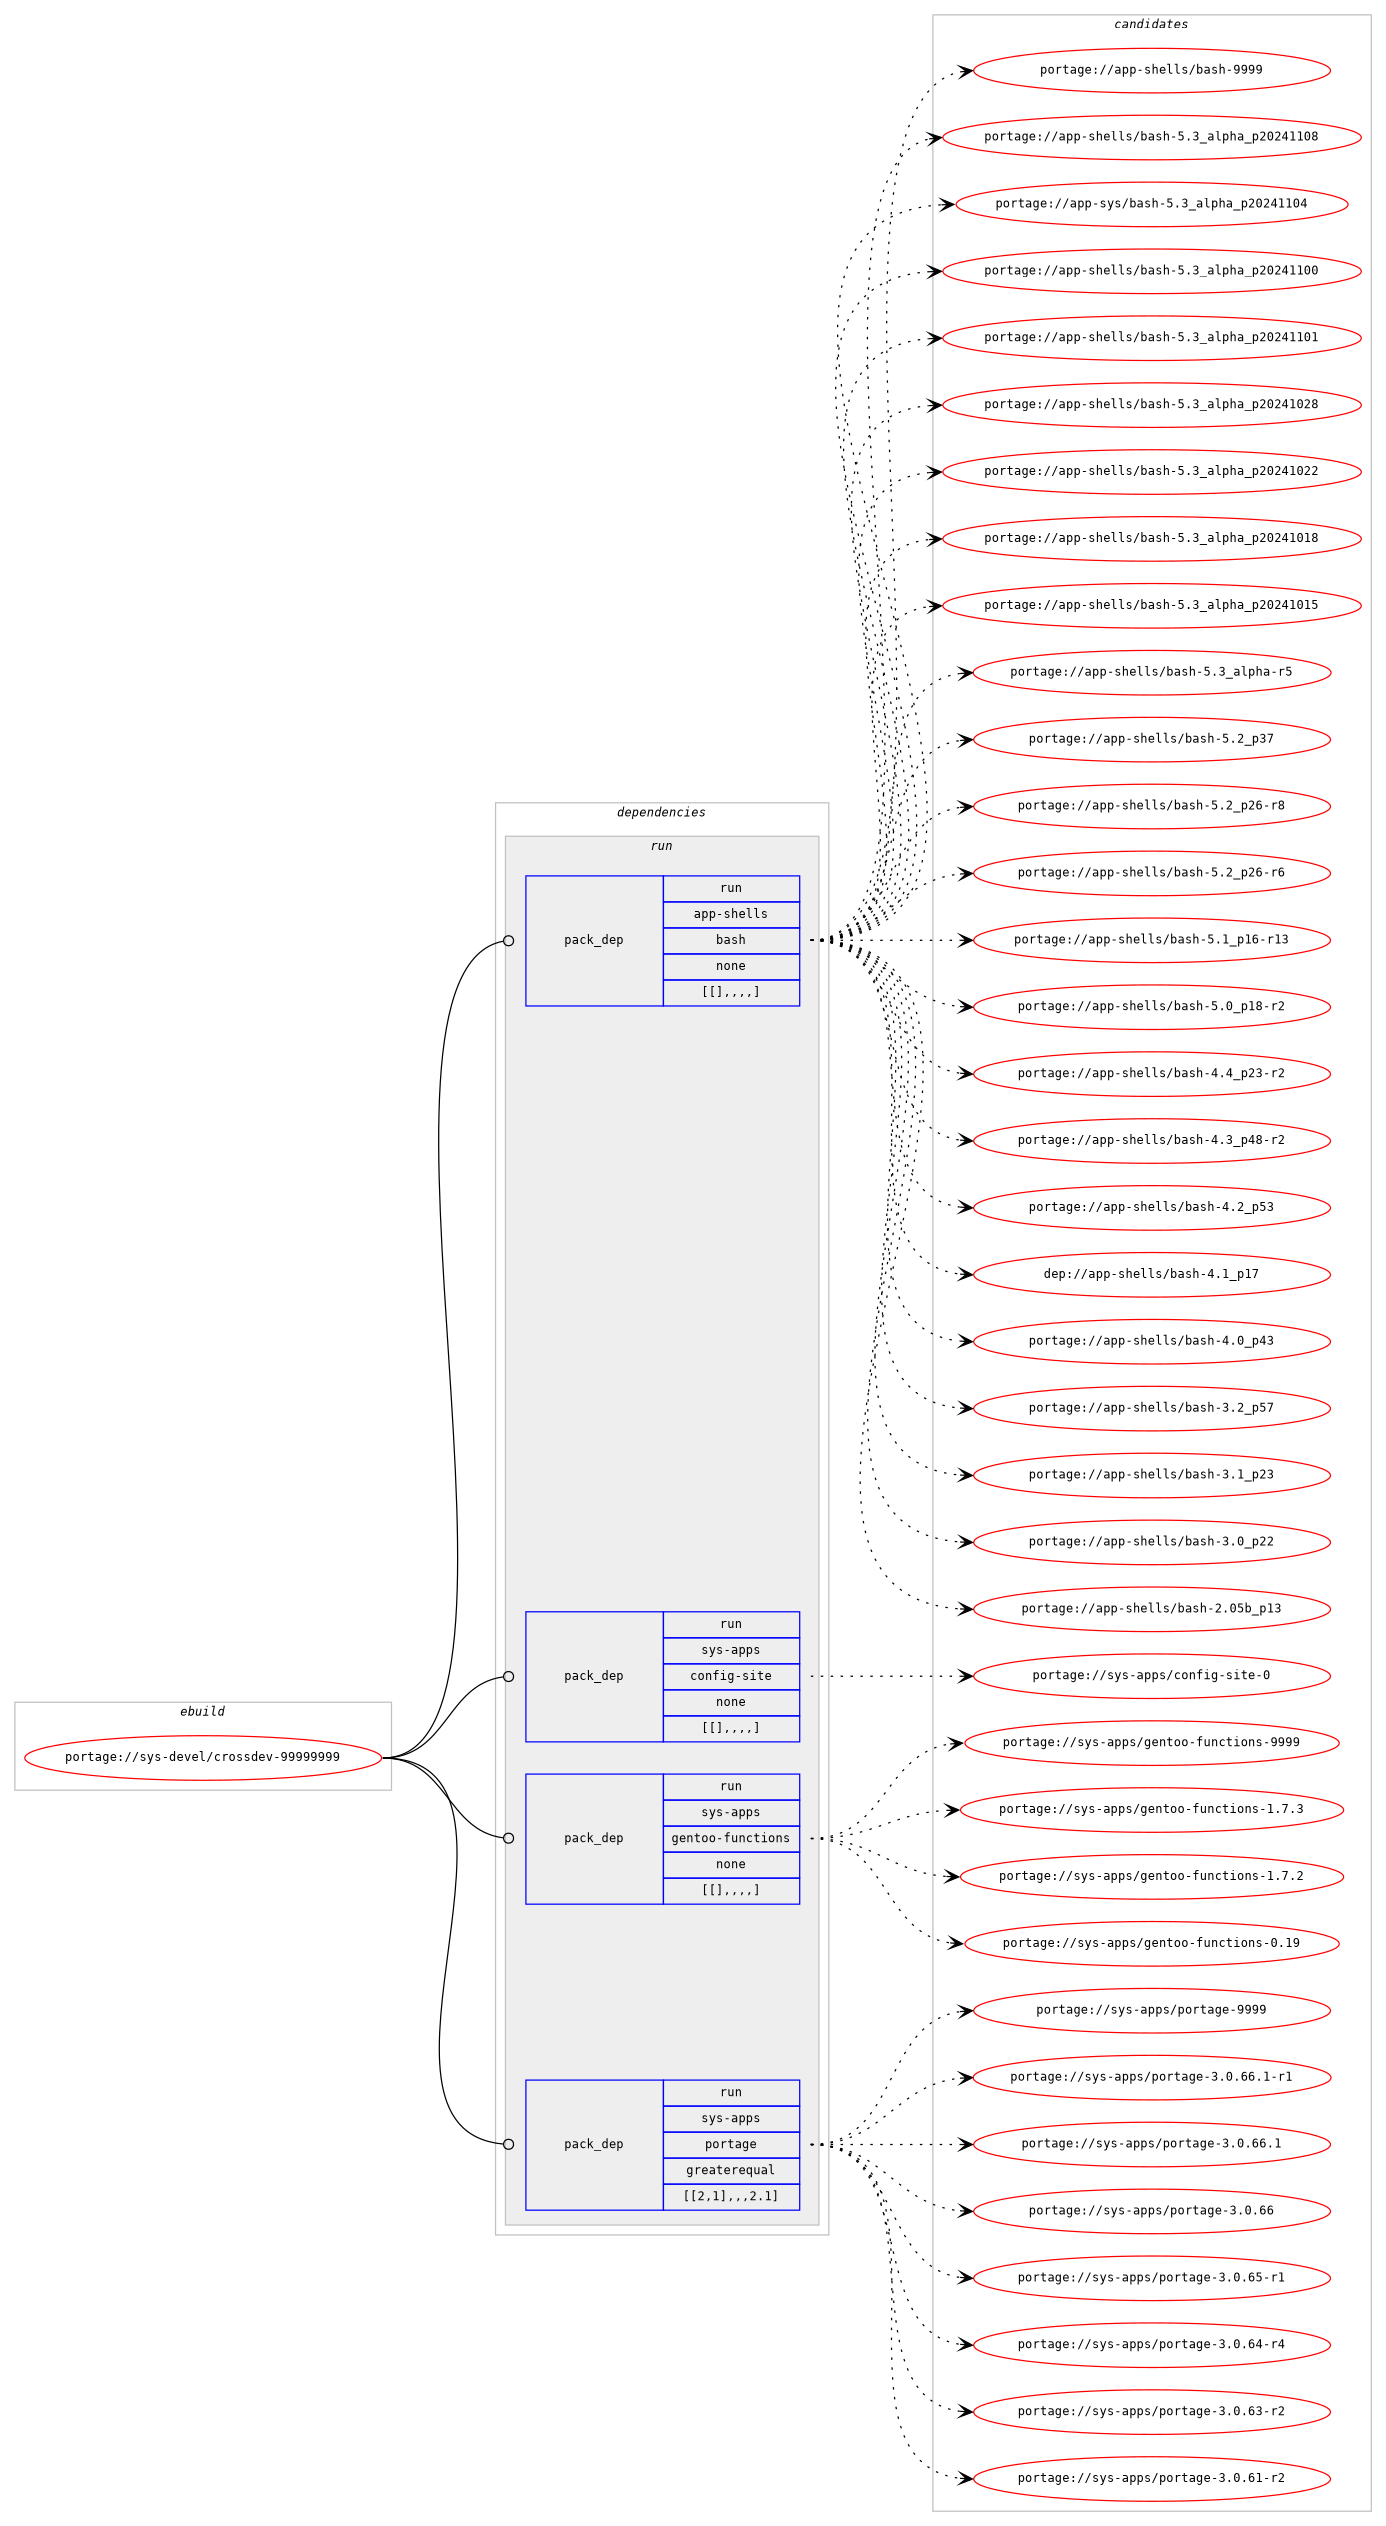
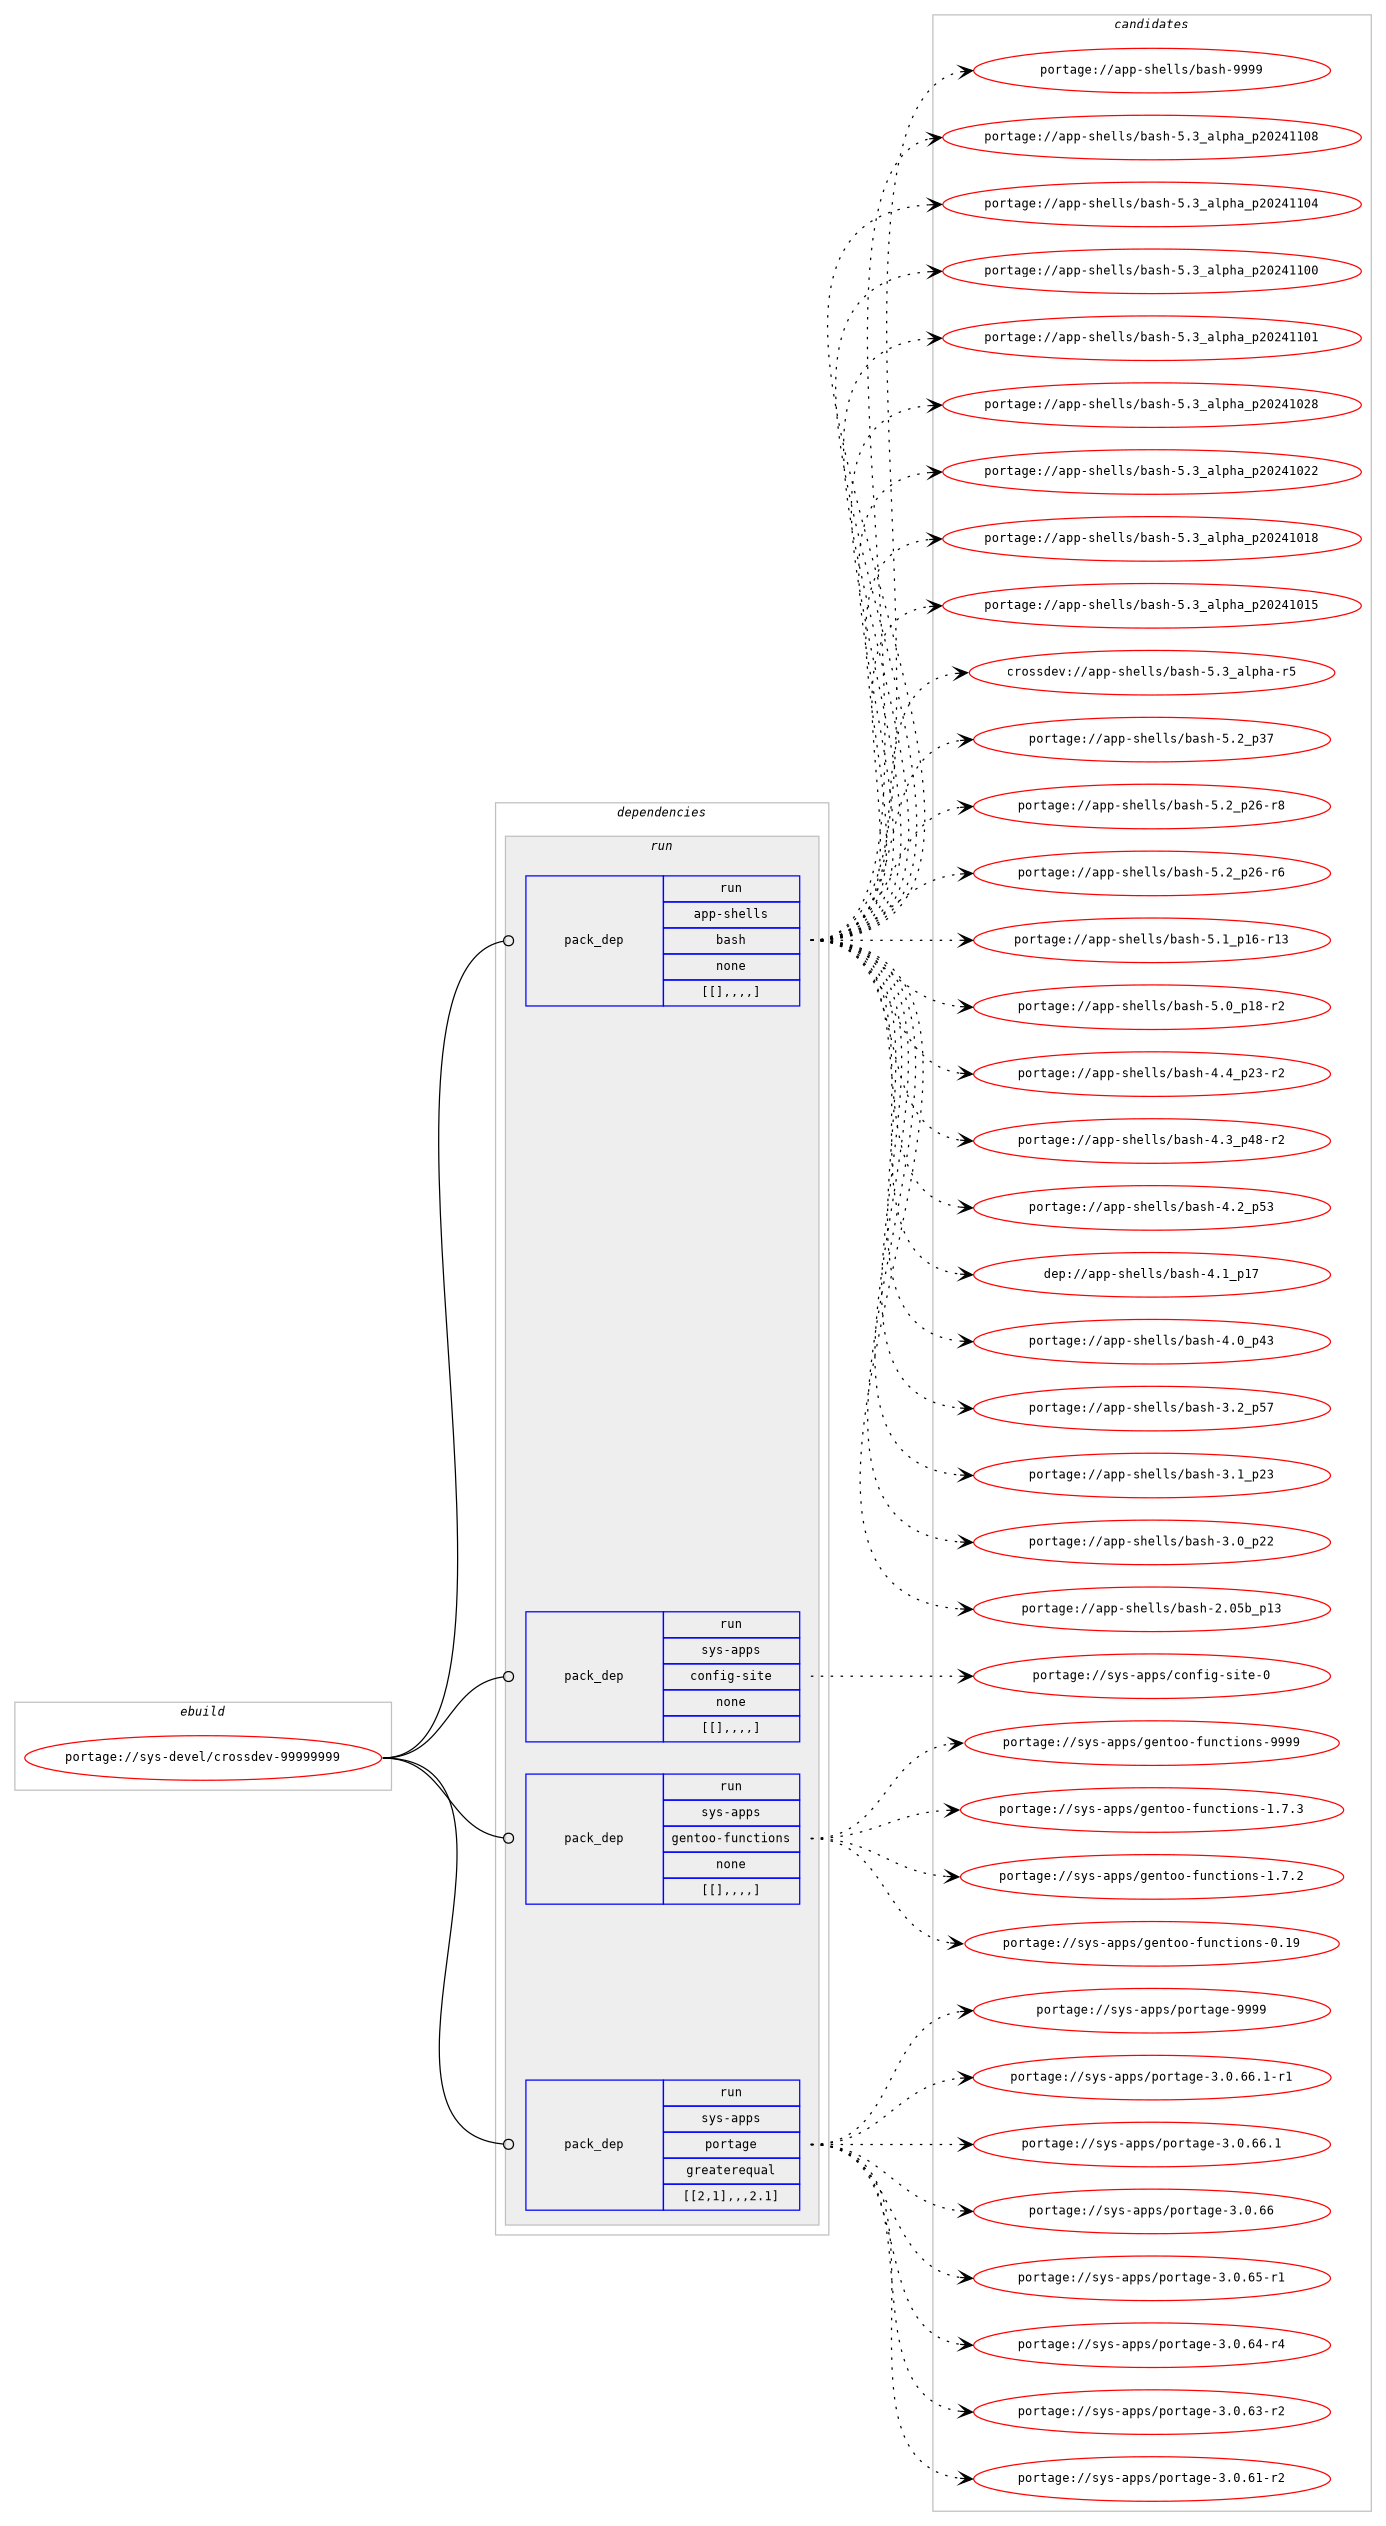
node "portage://app-sys/bash-5.3_alpha_p20241104": label "portage://app-sys/bash-5.3_alpha_p20241104" -> "portage://app-shells/bash-5.3_alpha_p20241104"
node "portage://app-shells/bash-5.3_alpha-r5": label "portage://app-shells/bash-5.3_alpha-r5" -> "crossdev://app-shells/bash-5.3_alpha-r5"
